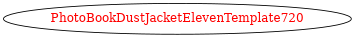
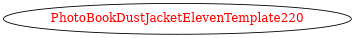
node "PhotoBookDustJacketElevenTemplate720": label "PhotoBookDustJacketElevenTemplate720" -> "PhotoBookDustJacketElevenTemplate220"
